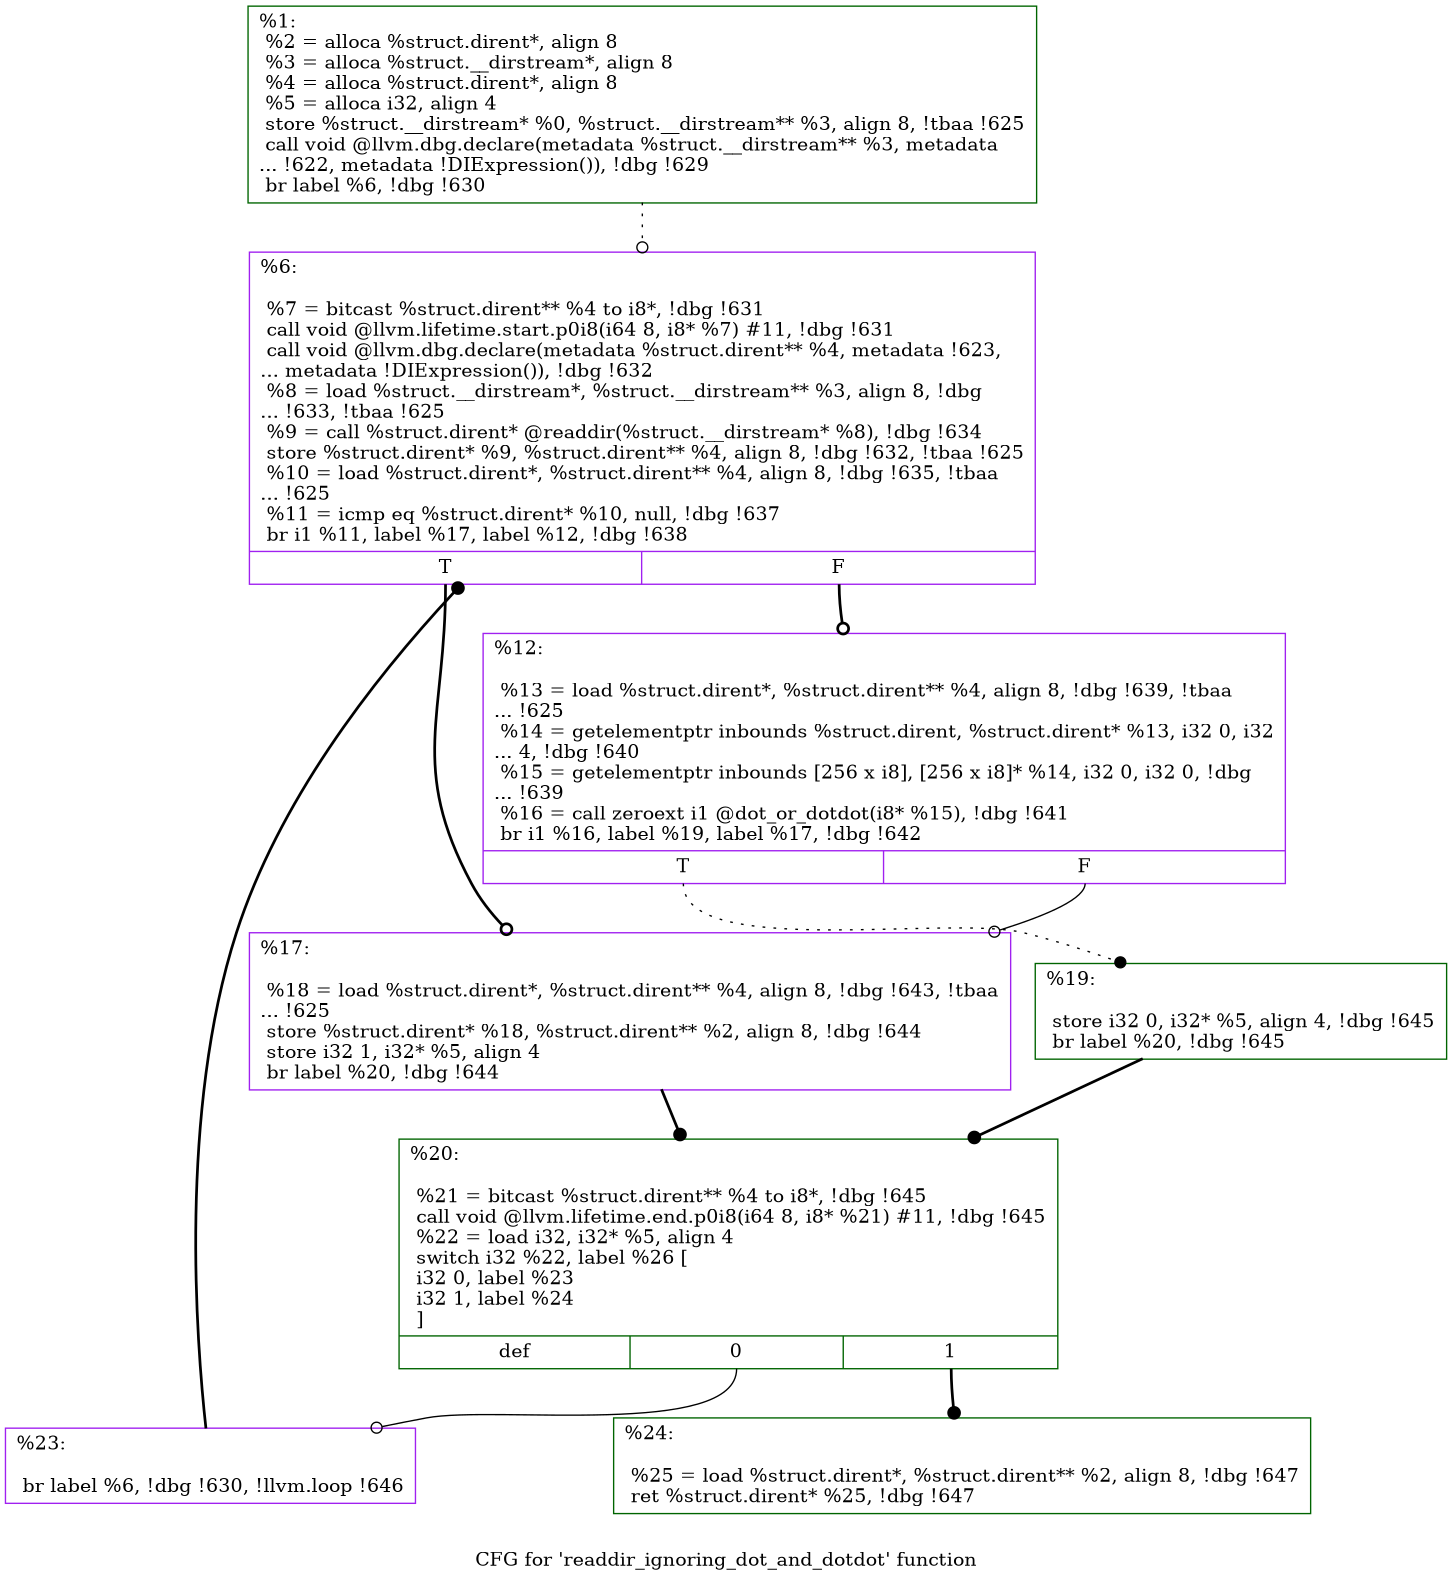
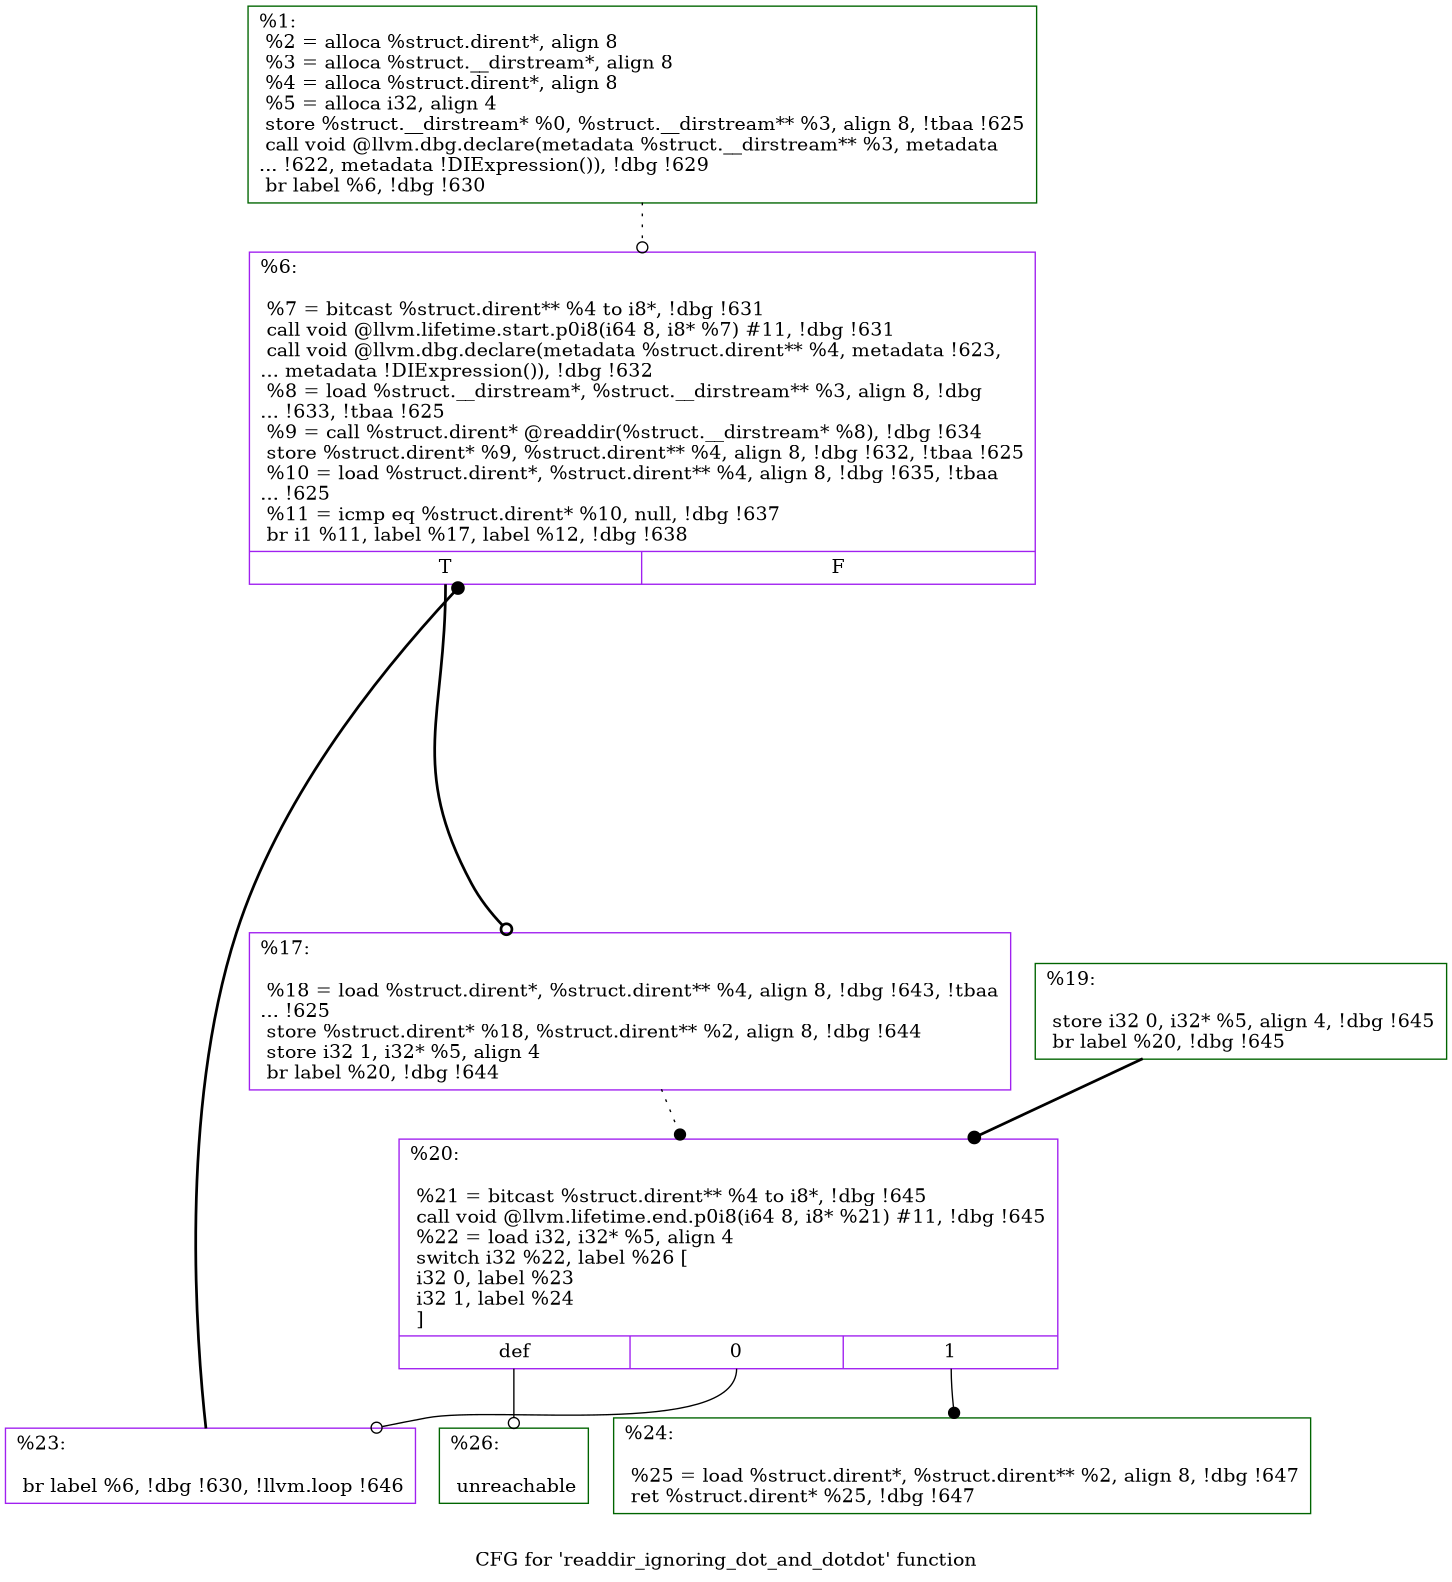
node "%12:": removed
edge "%17:" -> "%20:": style bold -> dotted
node "%20:": color darkgreen -> purple
edge "%20:" -> "%24:": style bold -> solid
node "%26:": added
